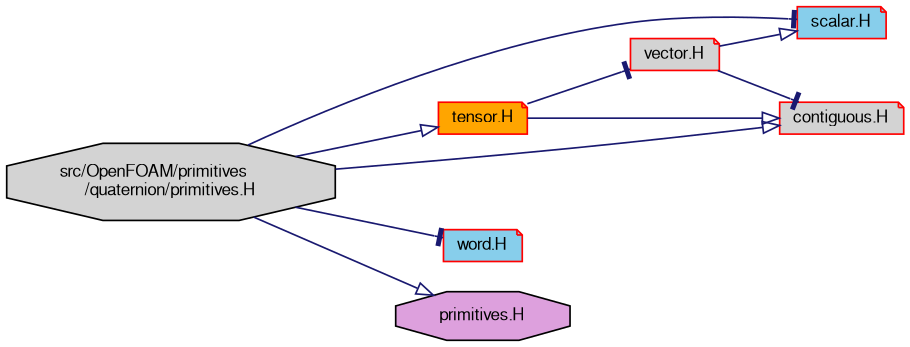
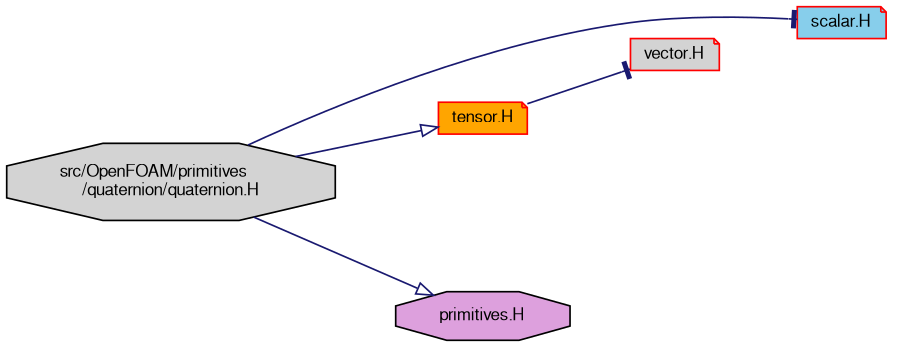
edge "vector.H" -> "scalar.H": removed
node "contiguous.H": removed
node "src/OpenFOAM/primitives /quaternion/primitives.H": label "src/OpenFOAM/primitives /quaternion/primitives.H" -> "src/OpenFOAM/primitives /quaternion/quaternion.H"
node "word.H": removed
